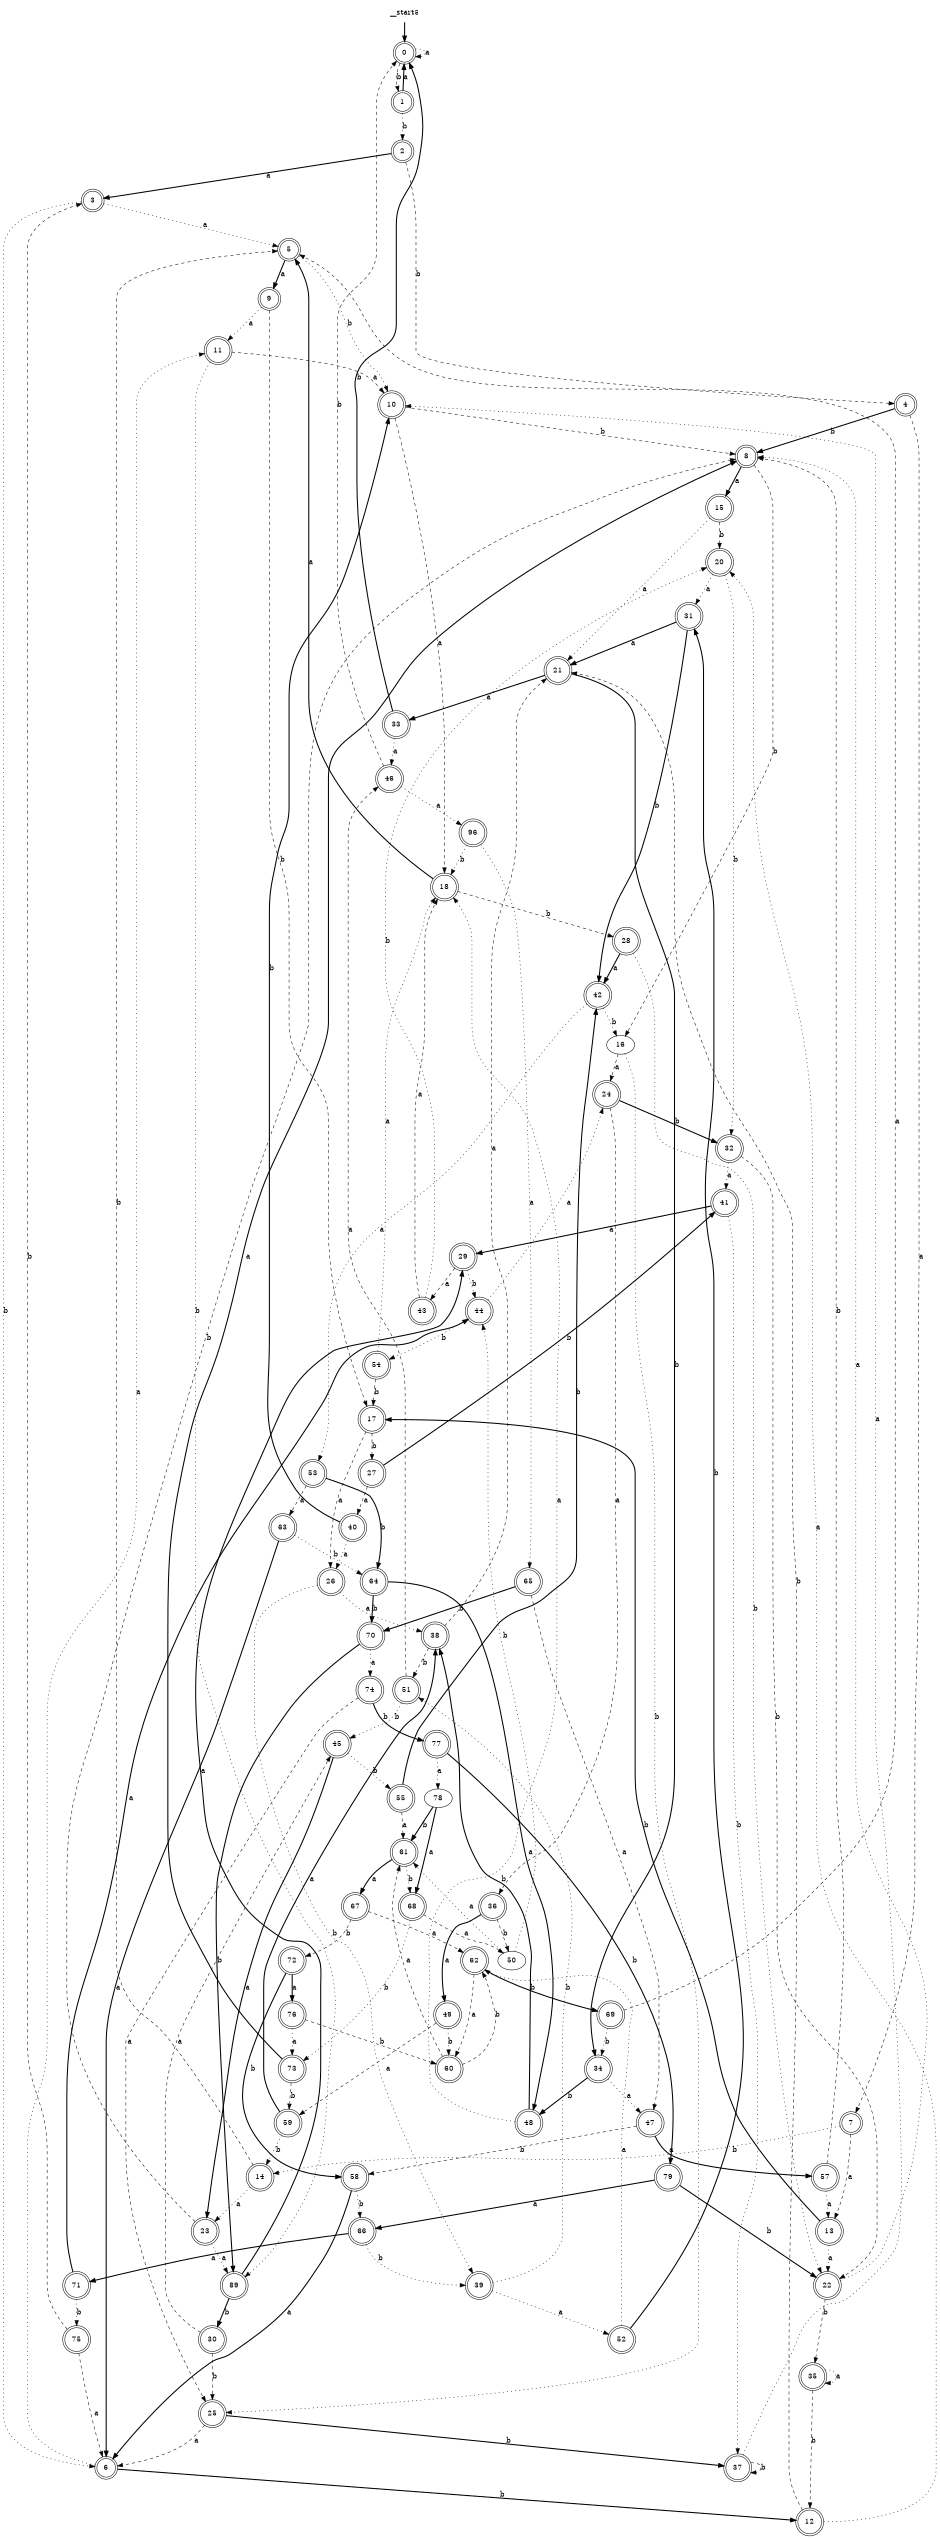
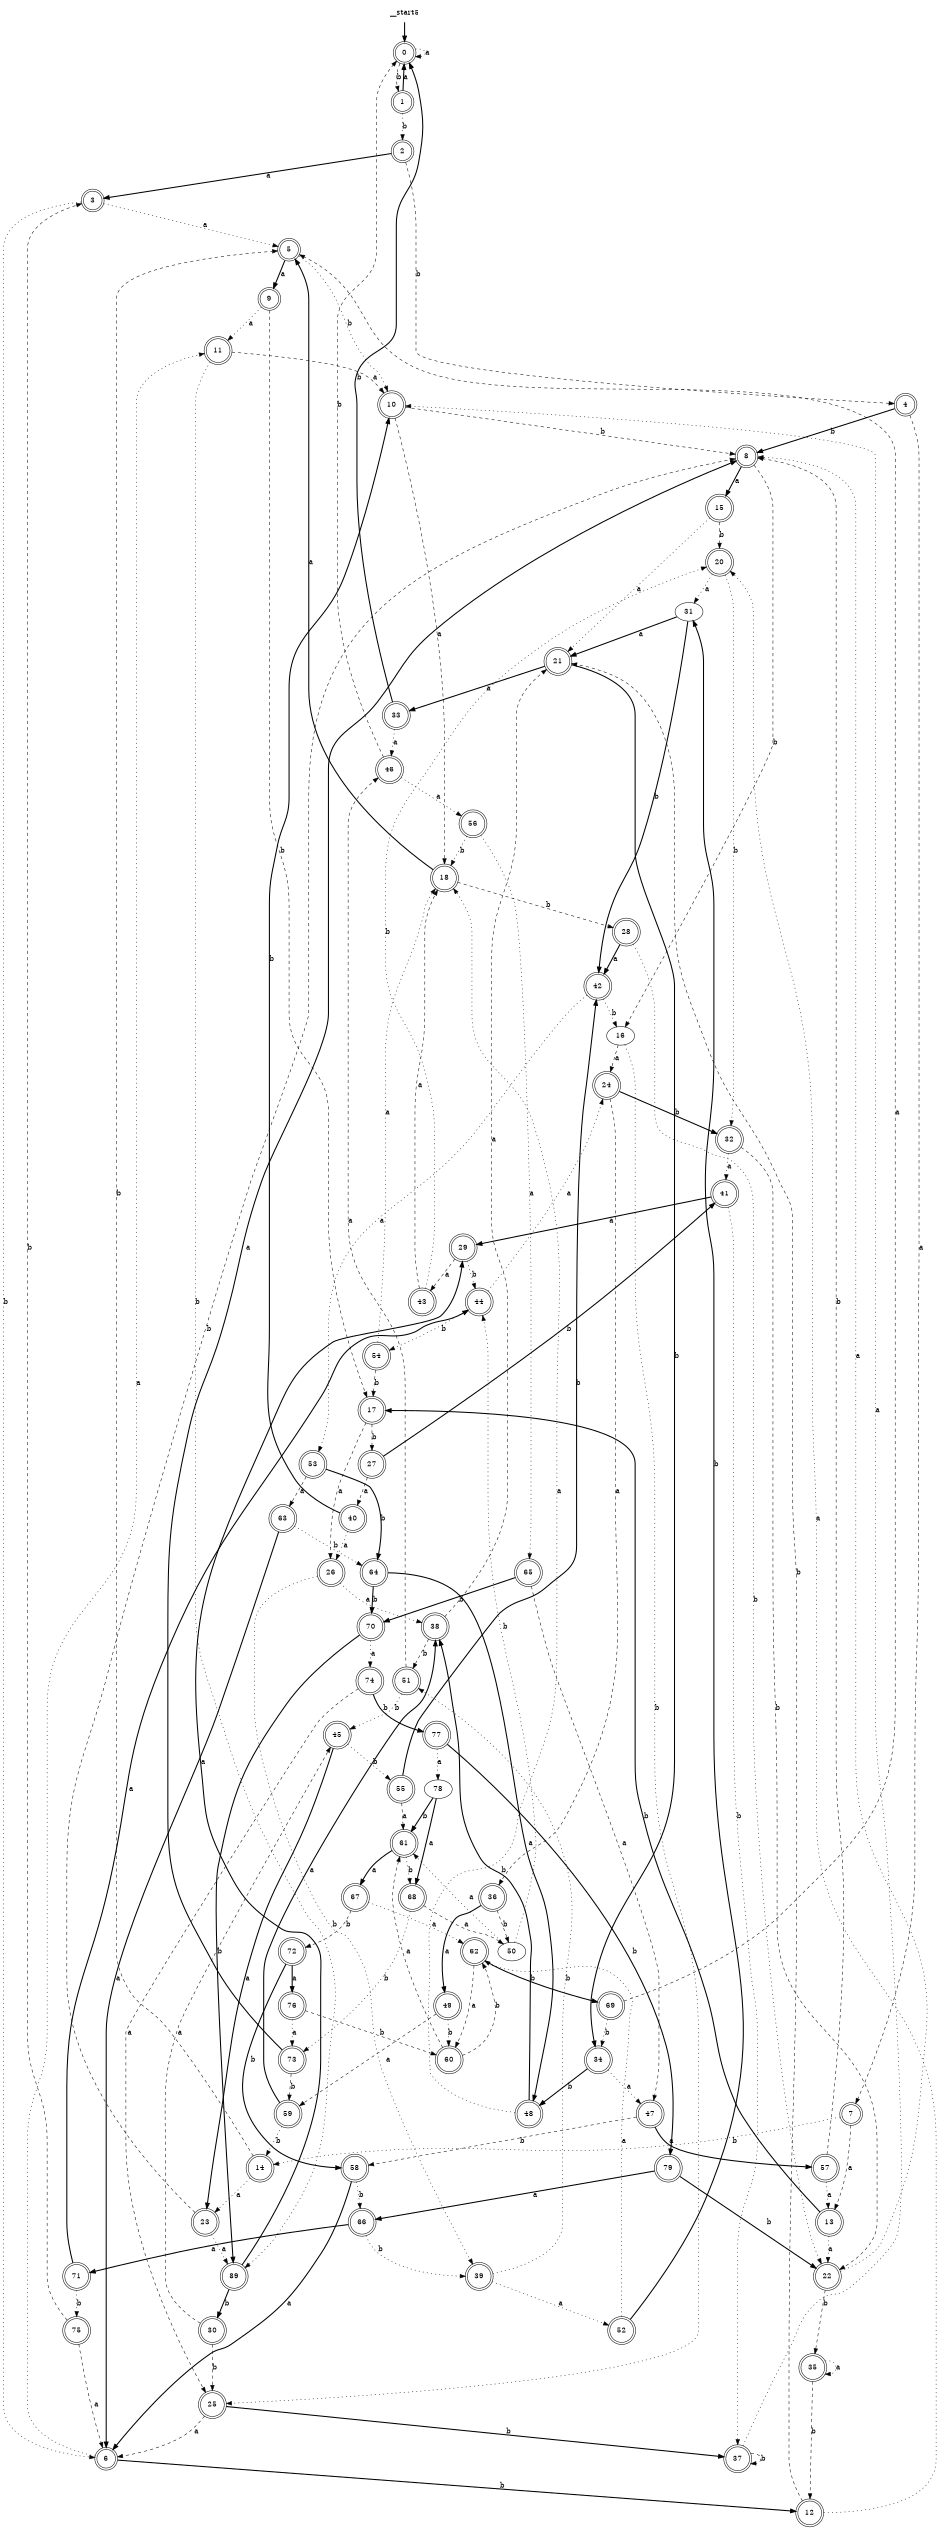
node "31": shape doublecircle -> ellipse
node "96": label "96" -> "56"
edge "67" -> "62": style dashed -> dotted
